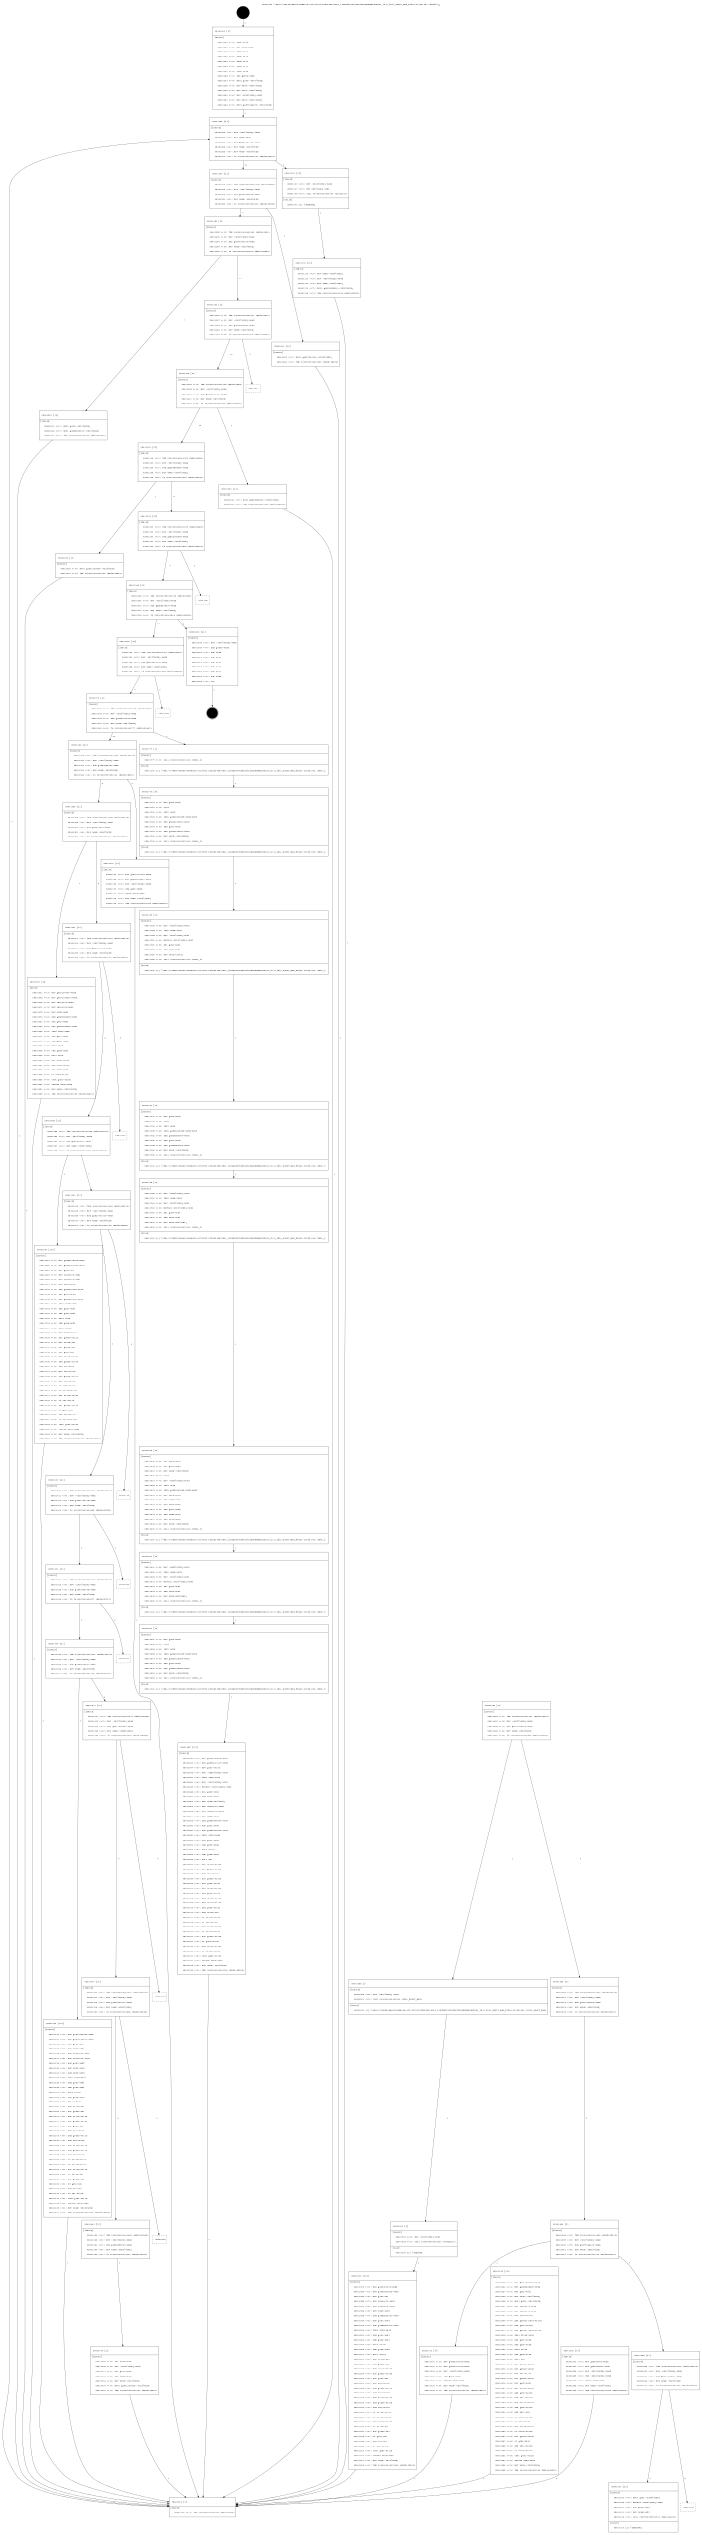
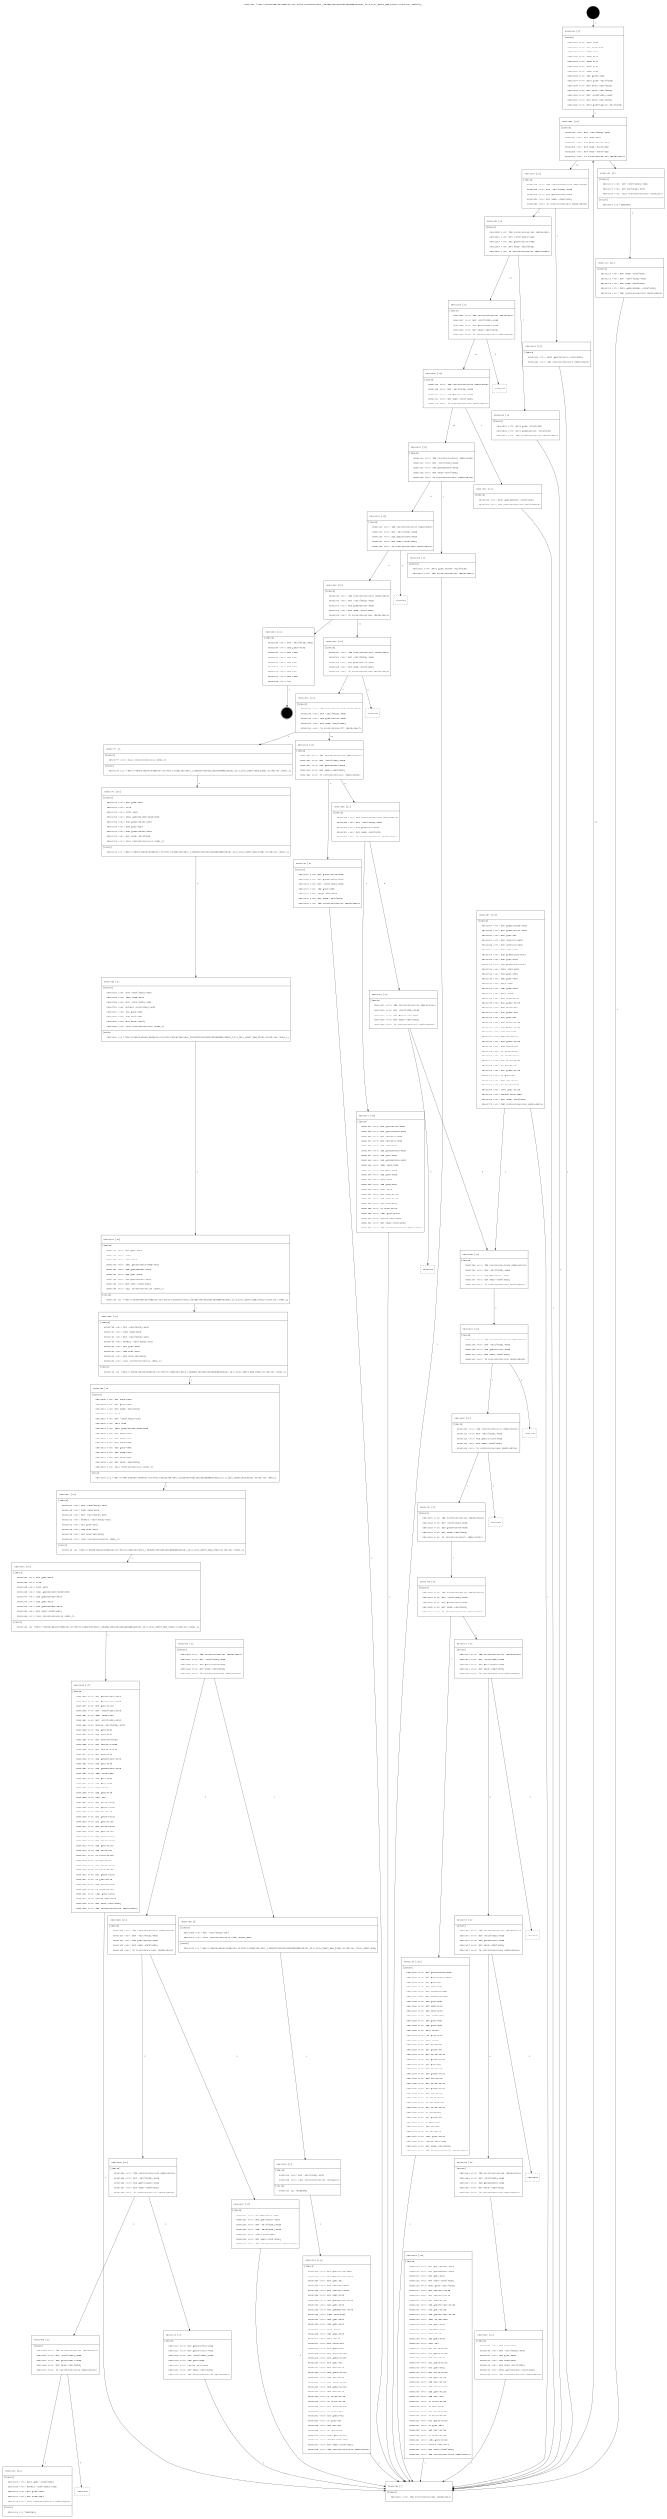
edge "0x4013da [25]" -> "0x4016e7 [144]": reversed
node "0x401a77": removed
edge "0x4014bb [25]" -> "0x4016cc [27]": added, label "2"
